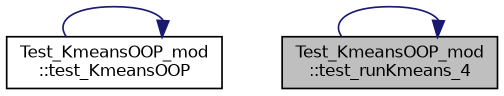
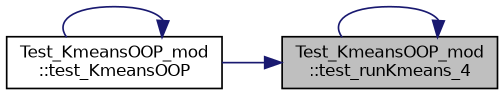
edge "Test_KmeansOOP_mod ::test_KmeansOOP" -> "Test_KmeansOOP_mod ::test_runKmeans_4": added
